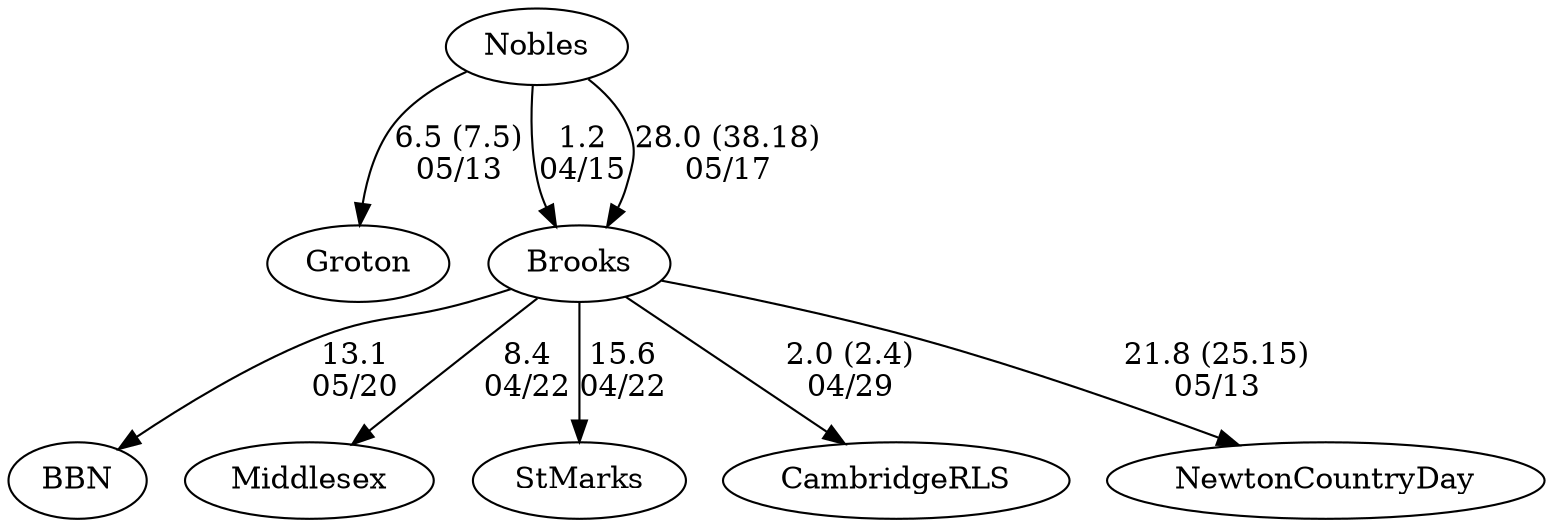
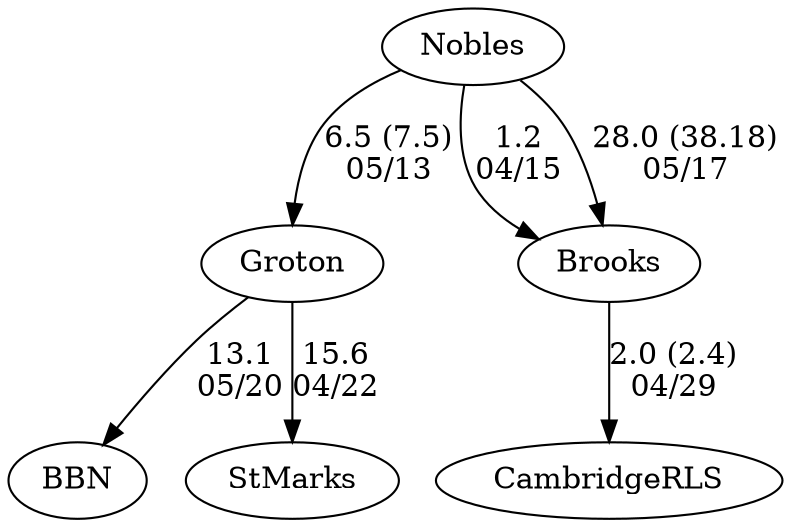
edge "Brooks" -> "BBN": now "Groton" -> "BBN"
edge "Brooks" -> "StMarks": now "Groton" -> "StMarks"
node "Middlesex": removed
node "NewtonCountryDay": removed
